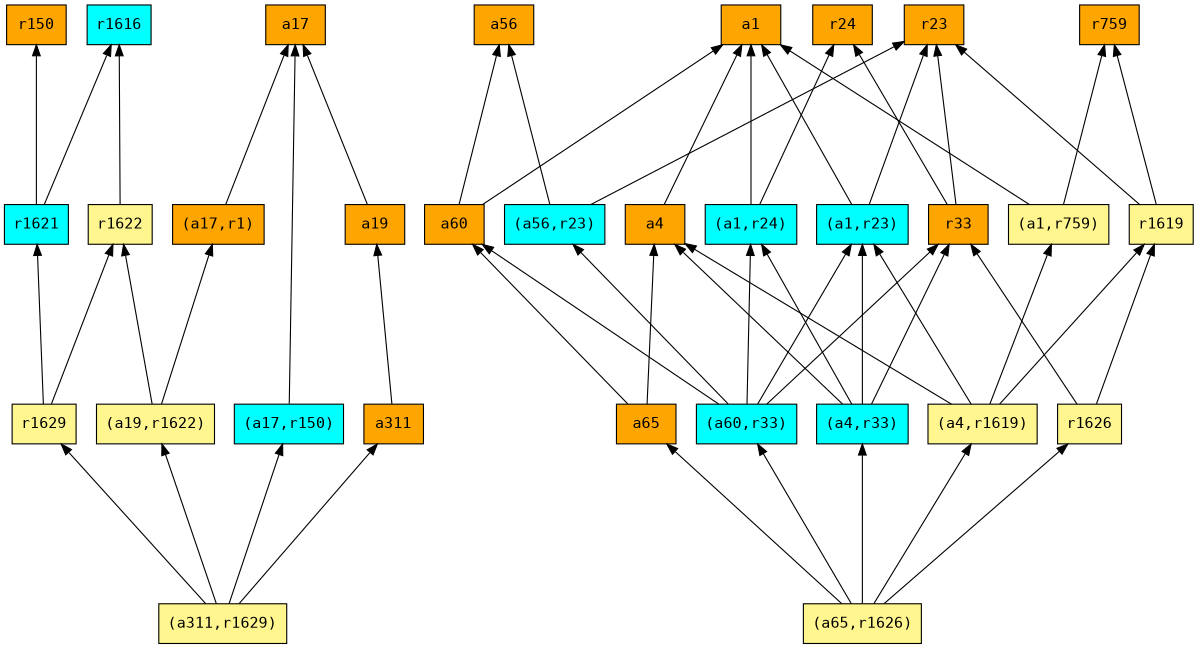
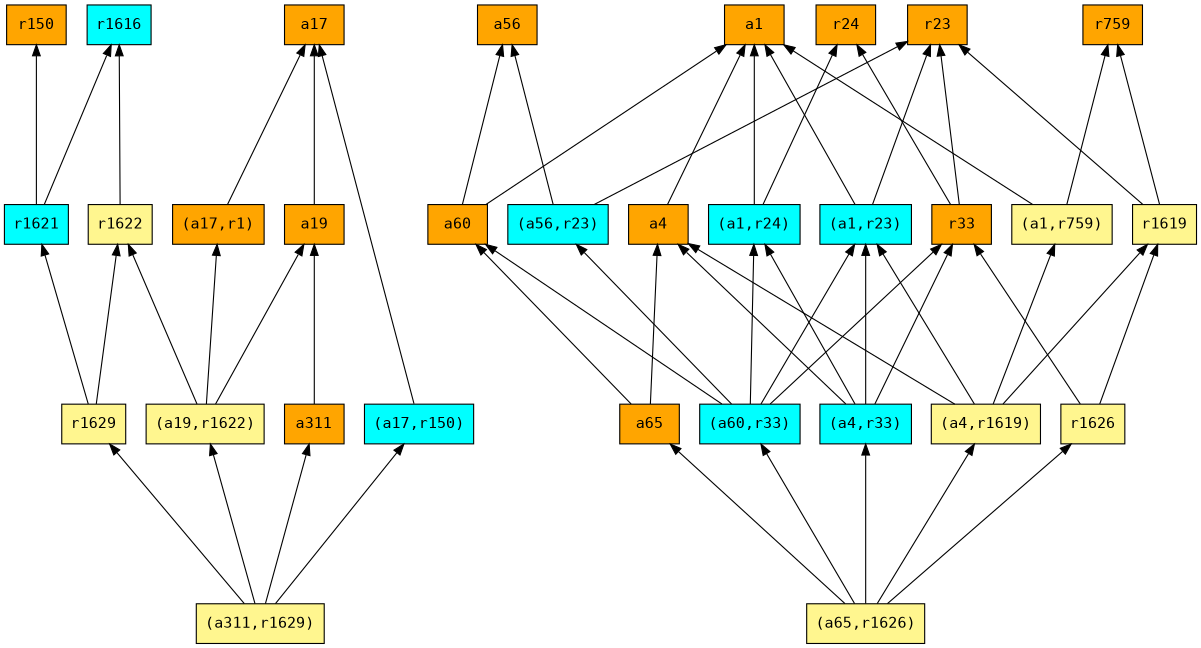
edge "(a19,r1622)" -> "a19": added
